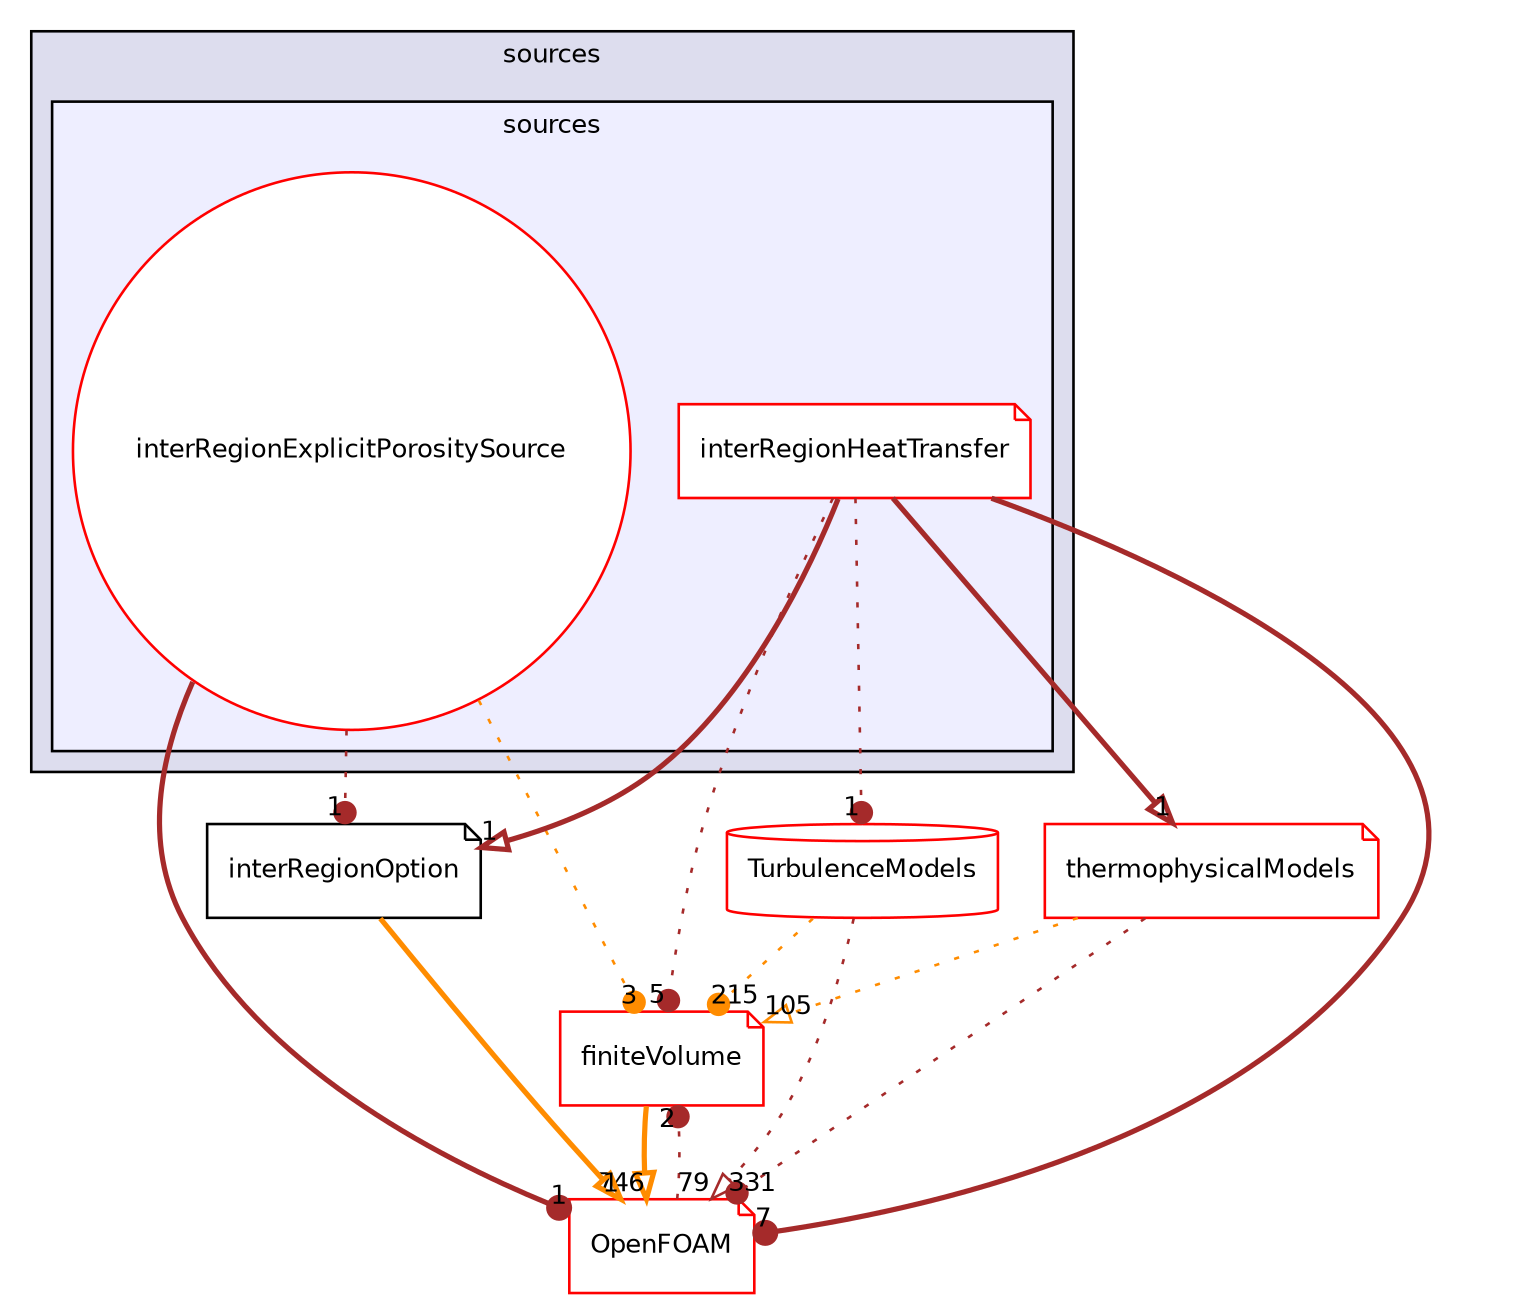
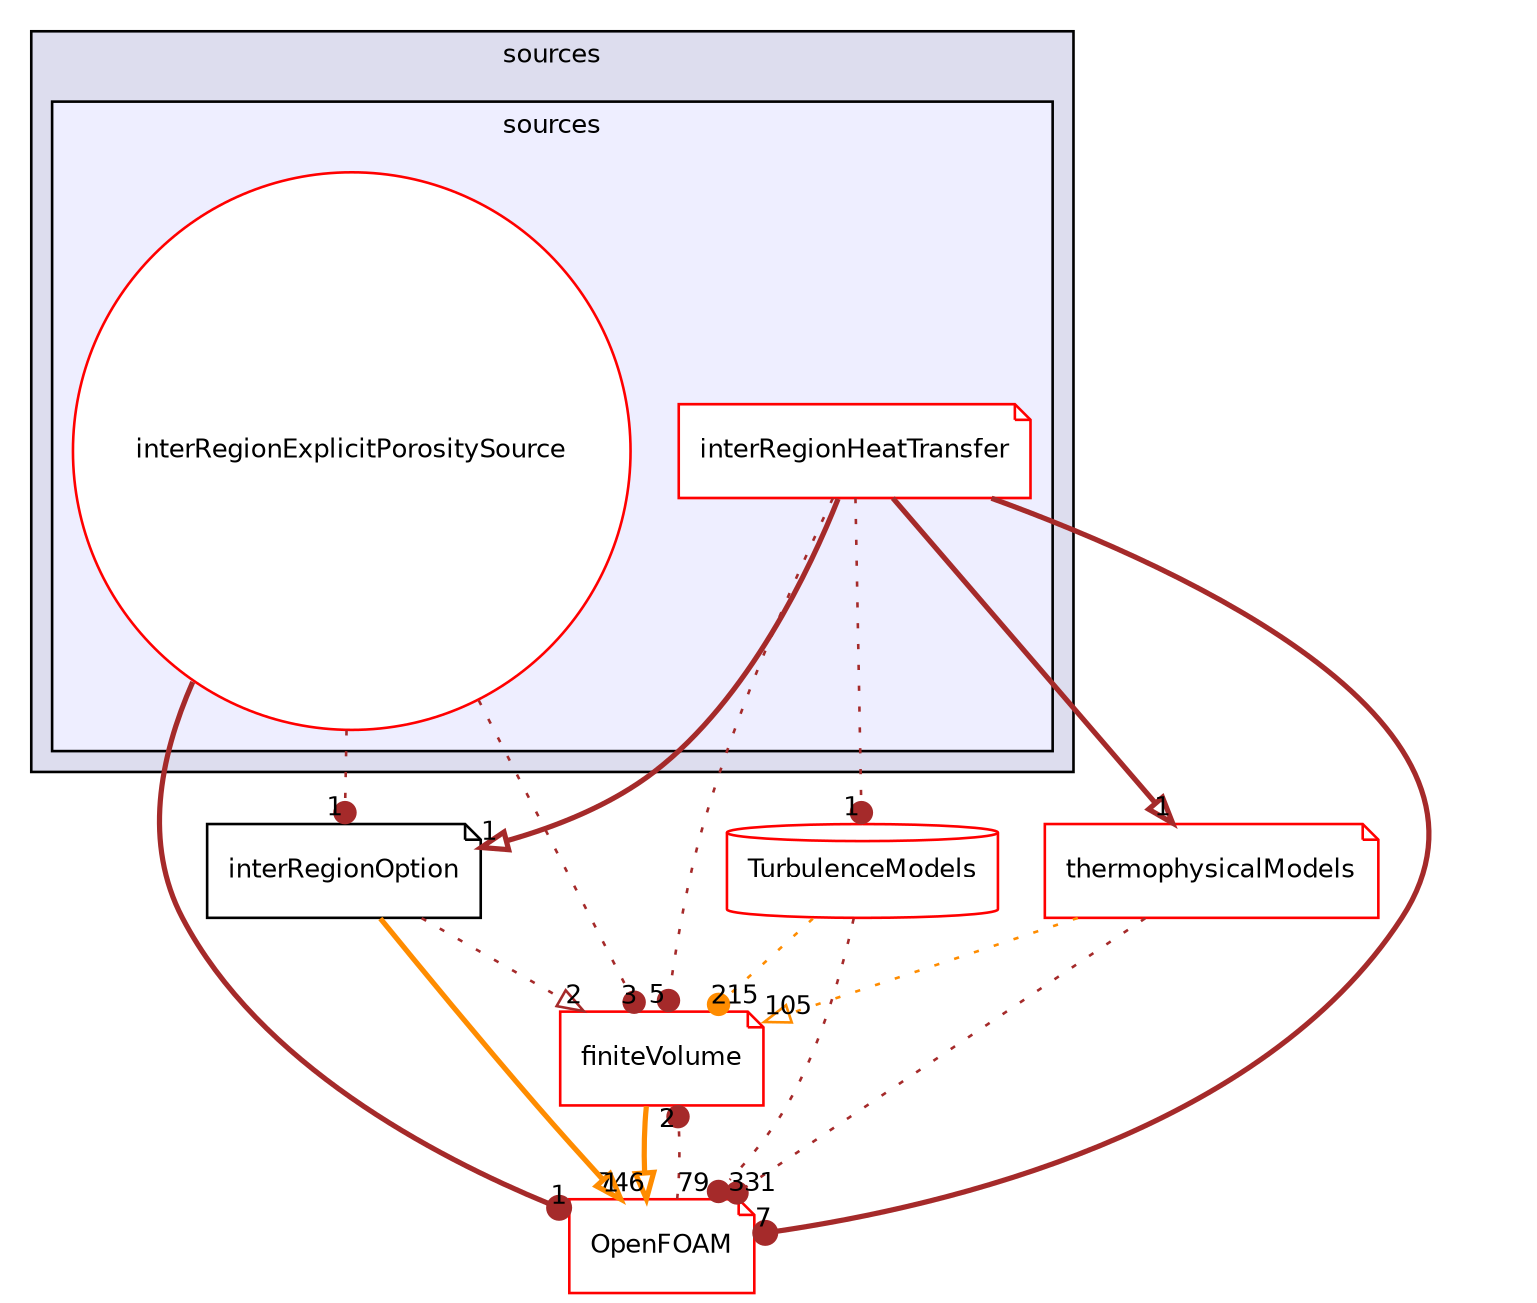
edge "interRegionExplicitPorositySource" -> "finiteVolume": color darkorange -> brown
edge "interRegionOption" -> "finiteVolume": added
edge "TurbulenceModels" -> "OpenFOAM": arrowhead onormal -> dot
